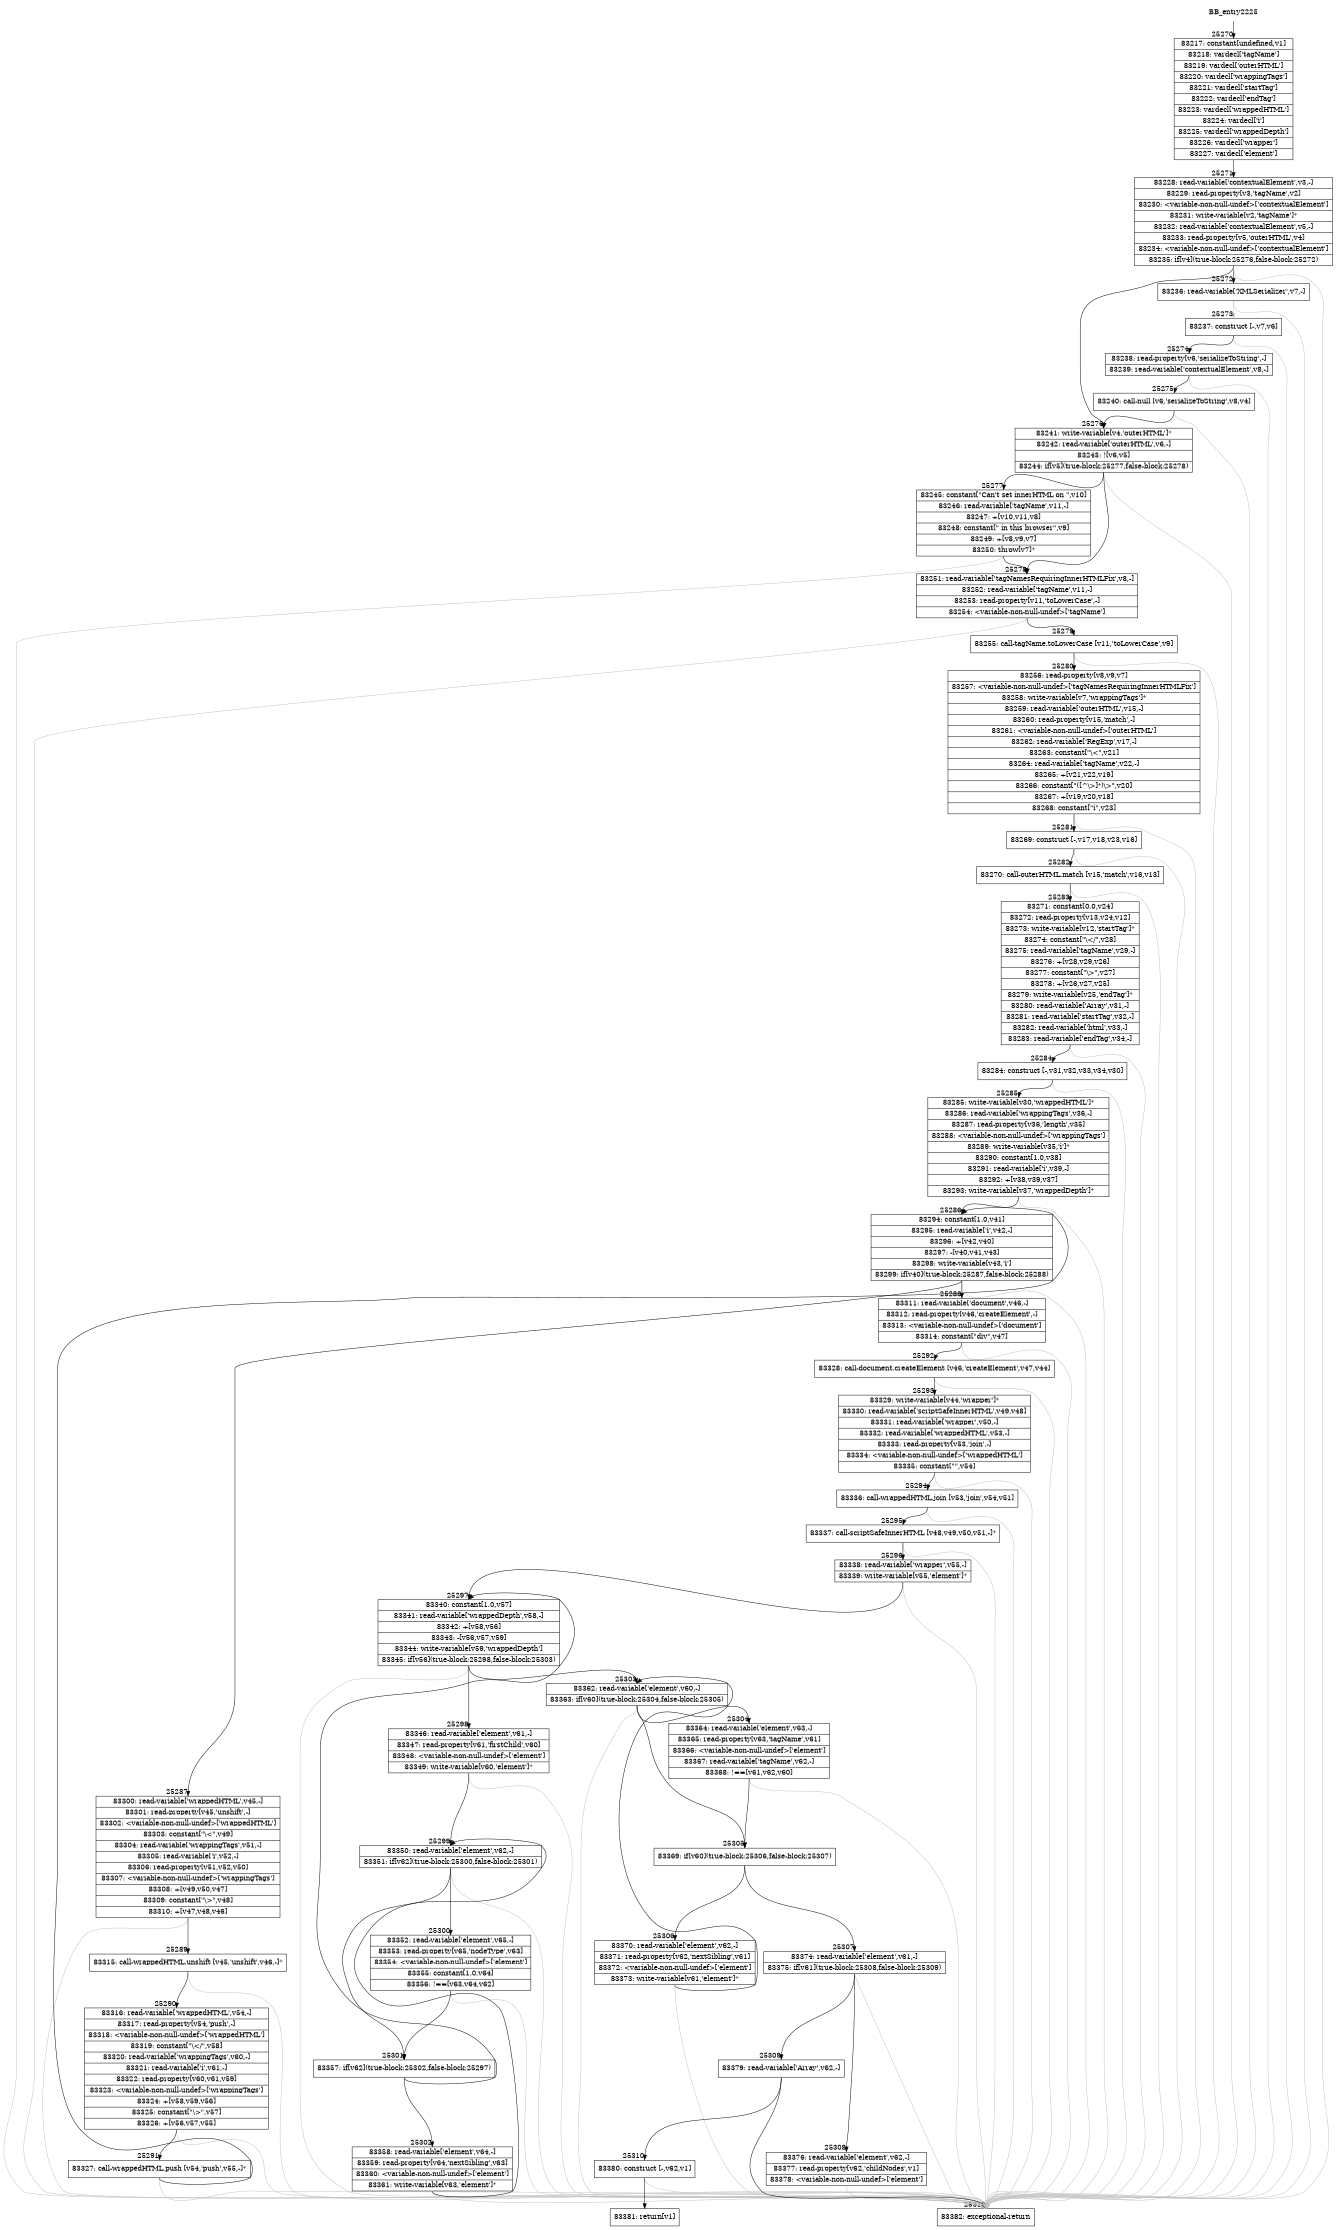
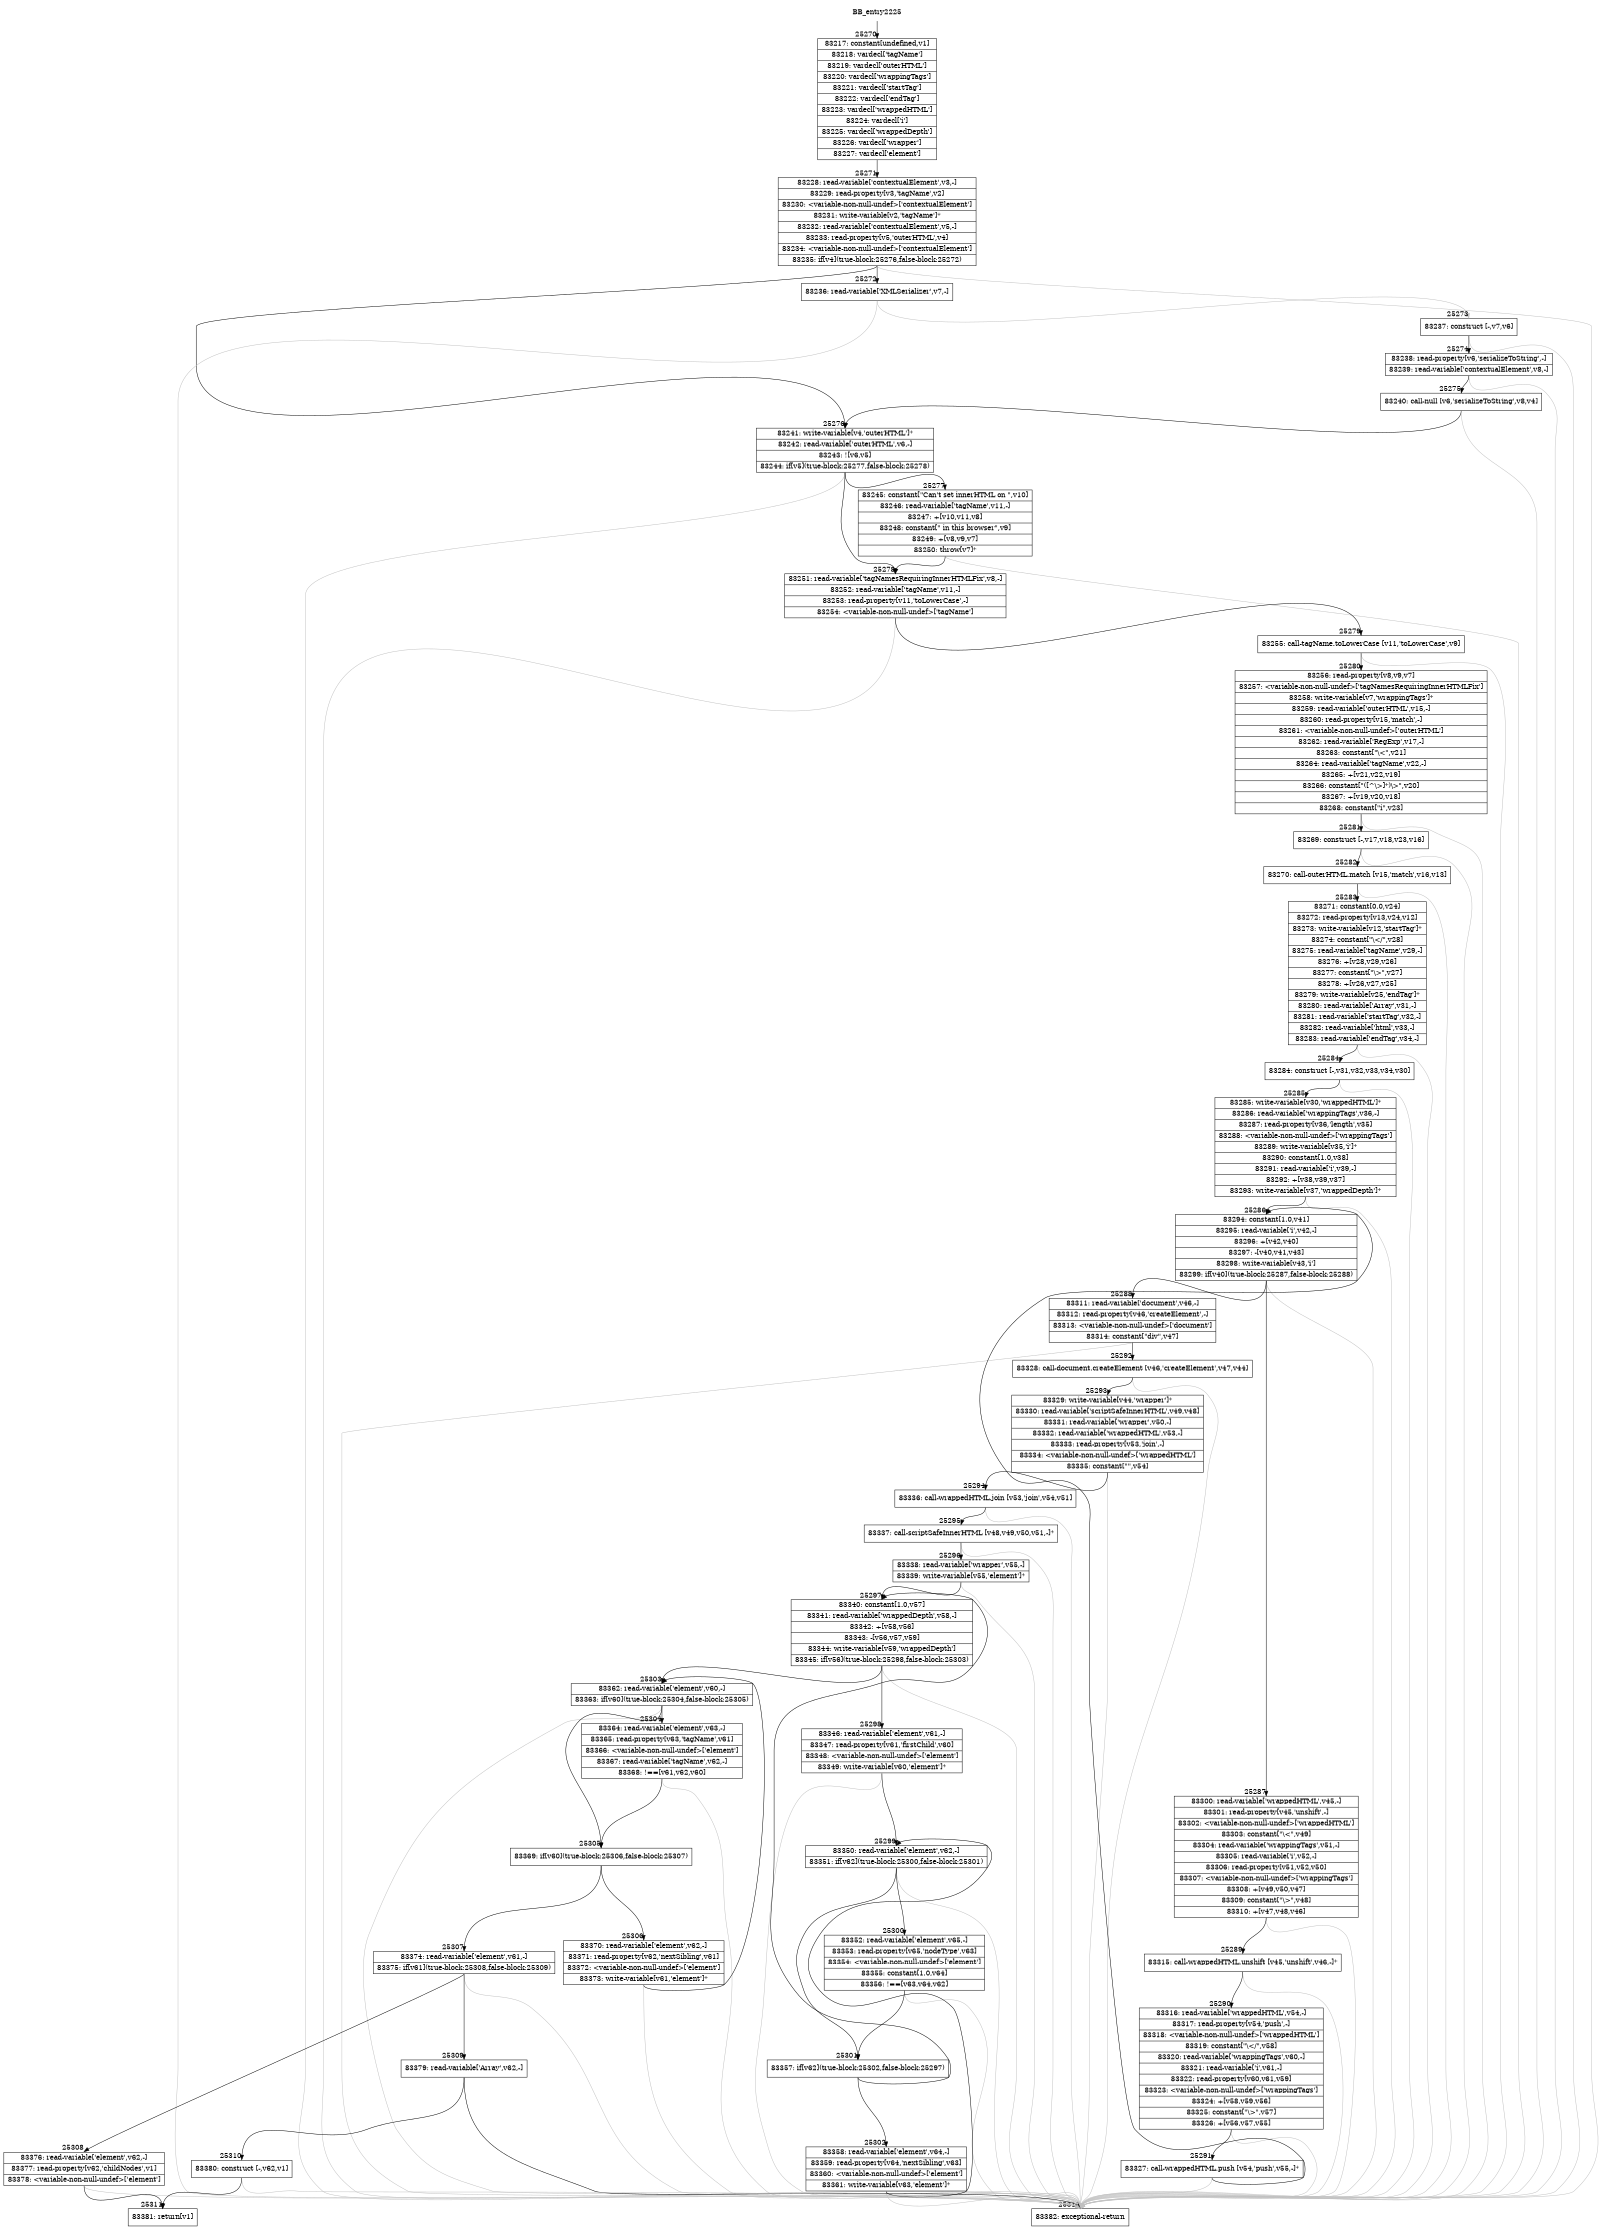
edge "83376: read-variable['element',v62,-]" -> "83381: return[v1]": added
